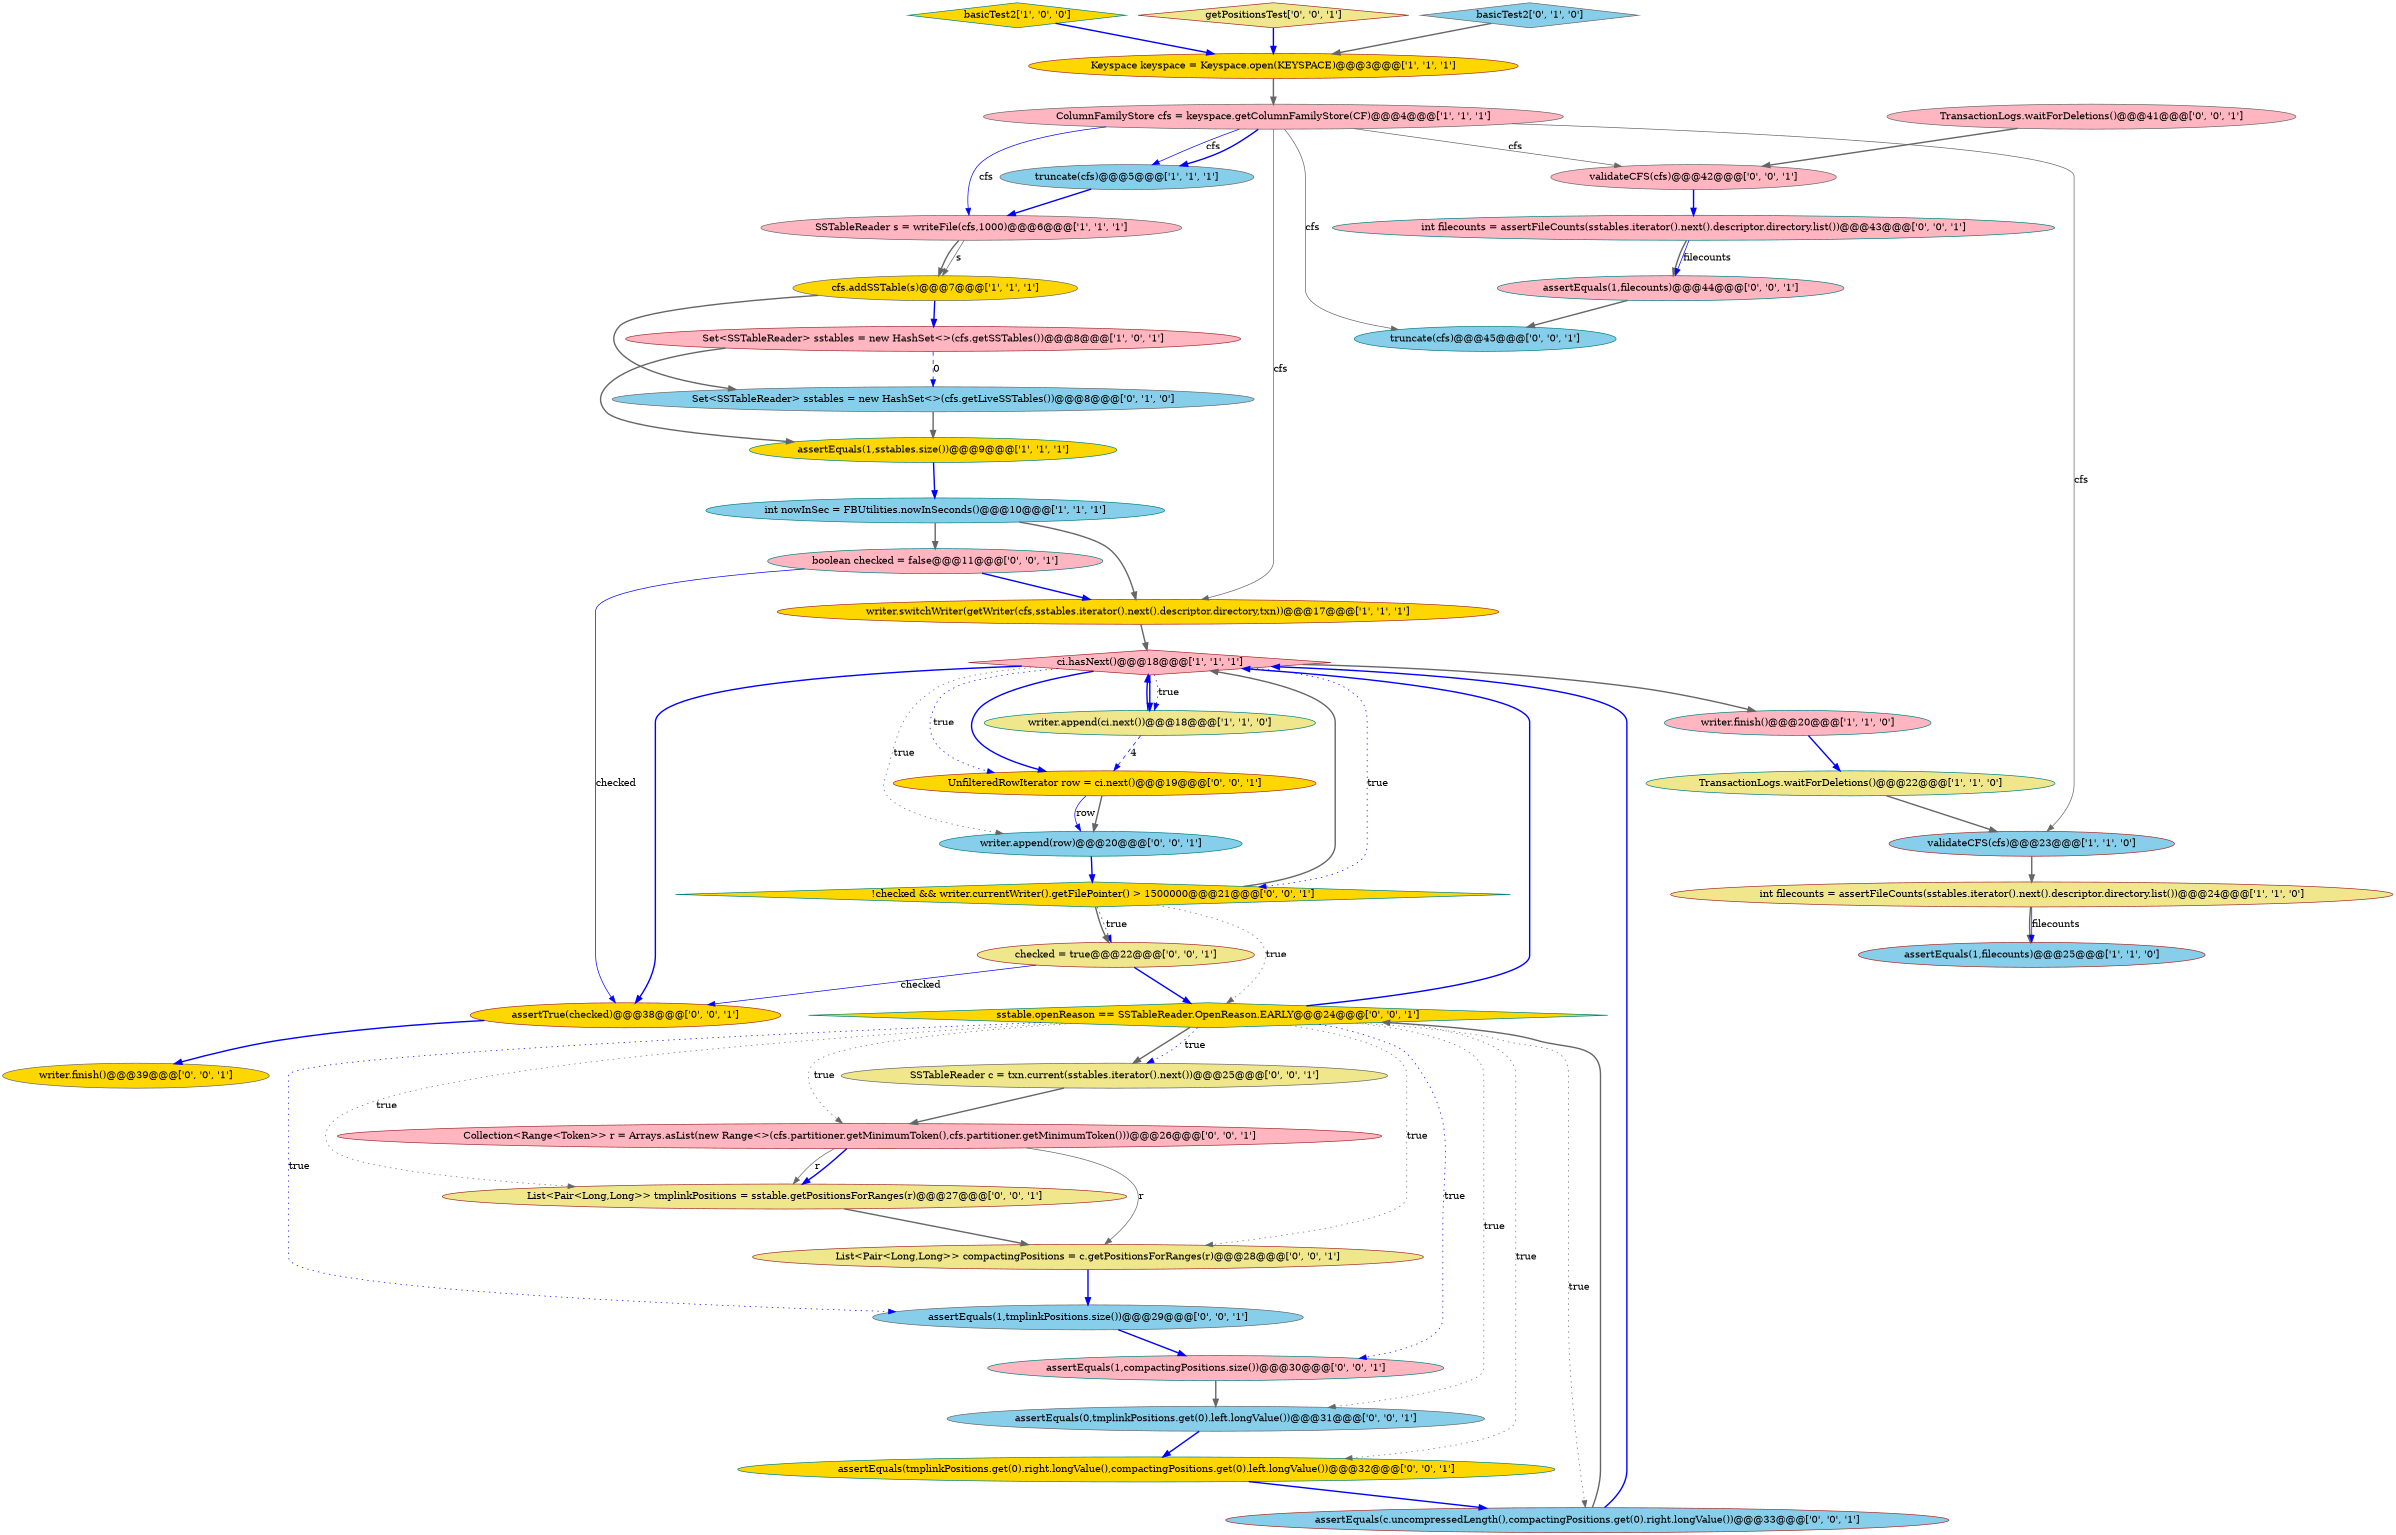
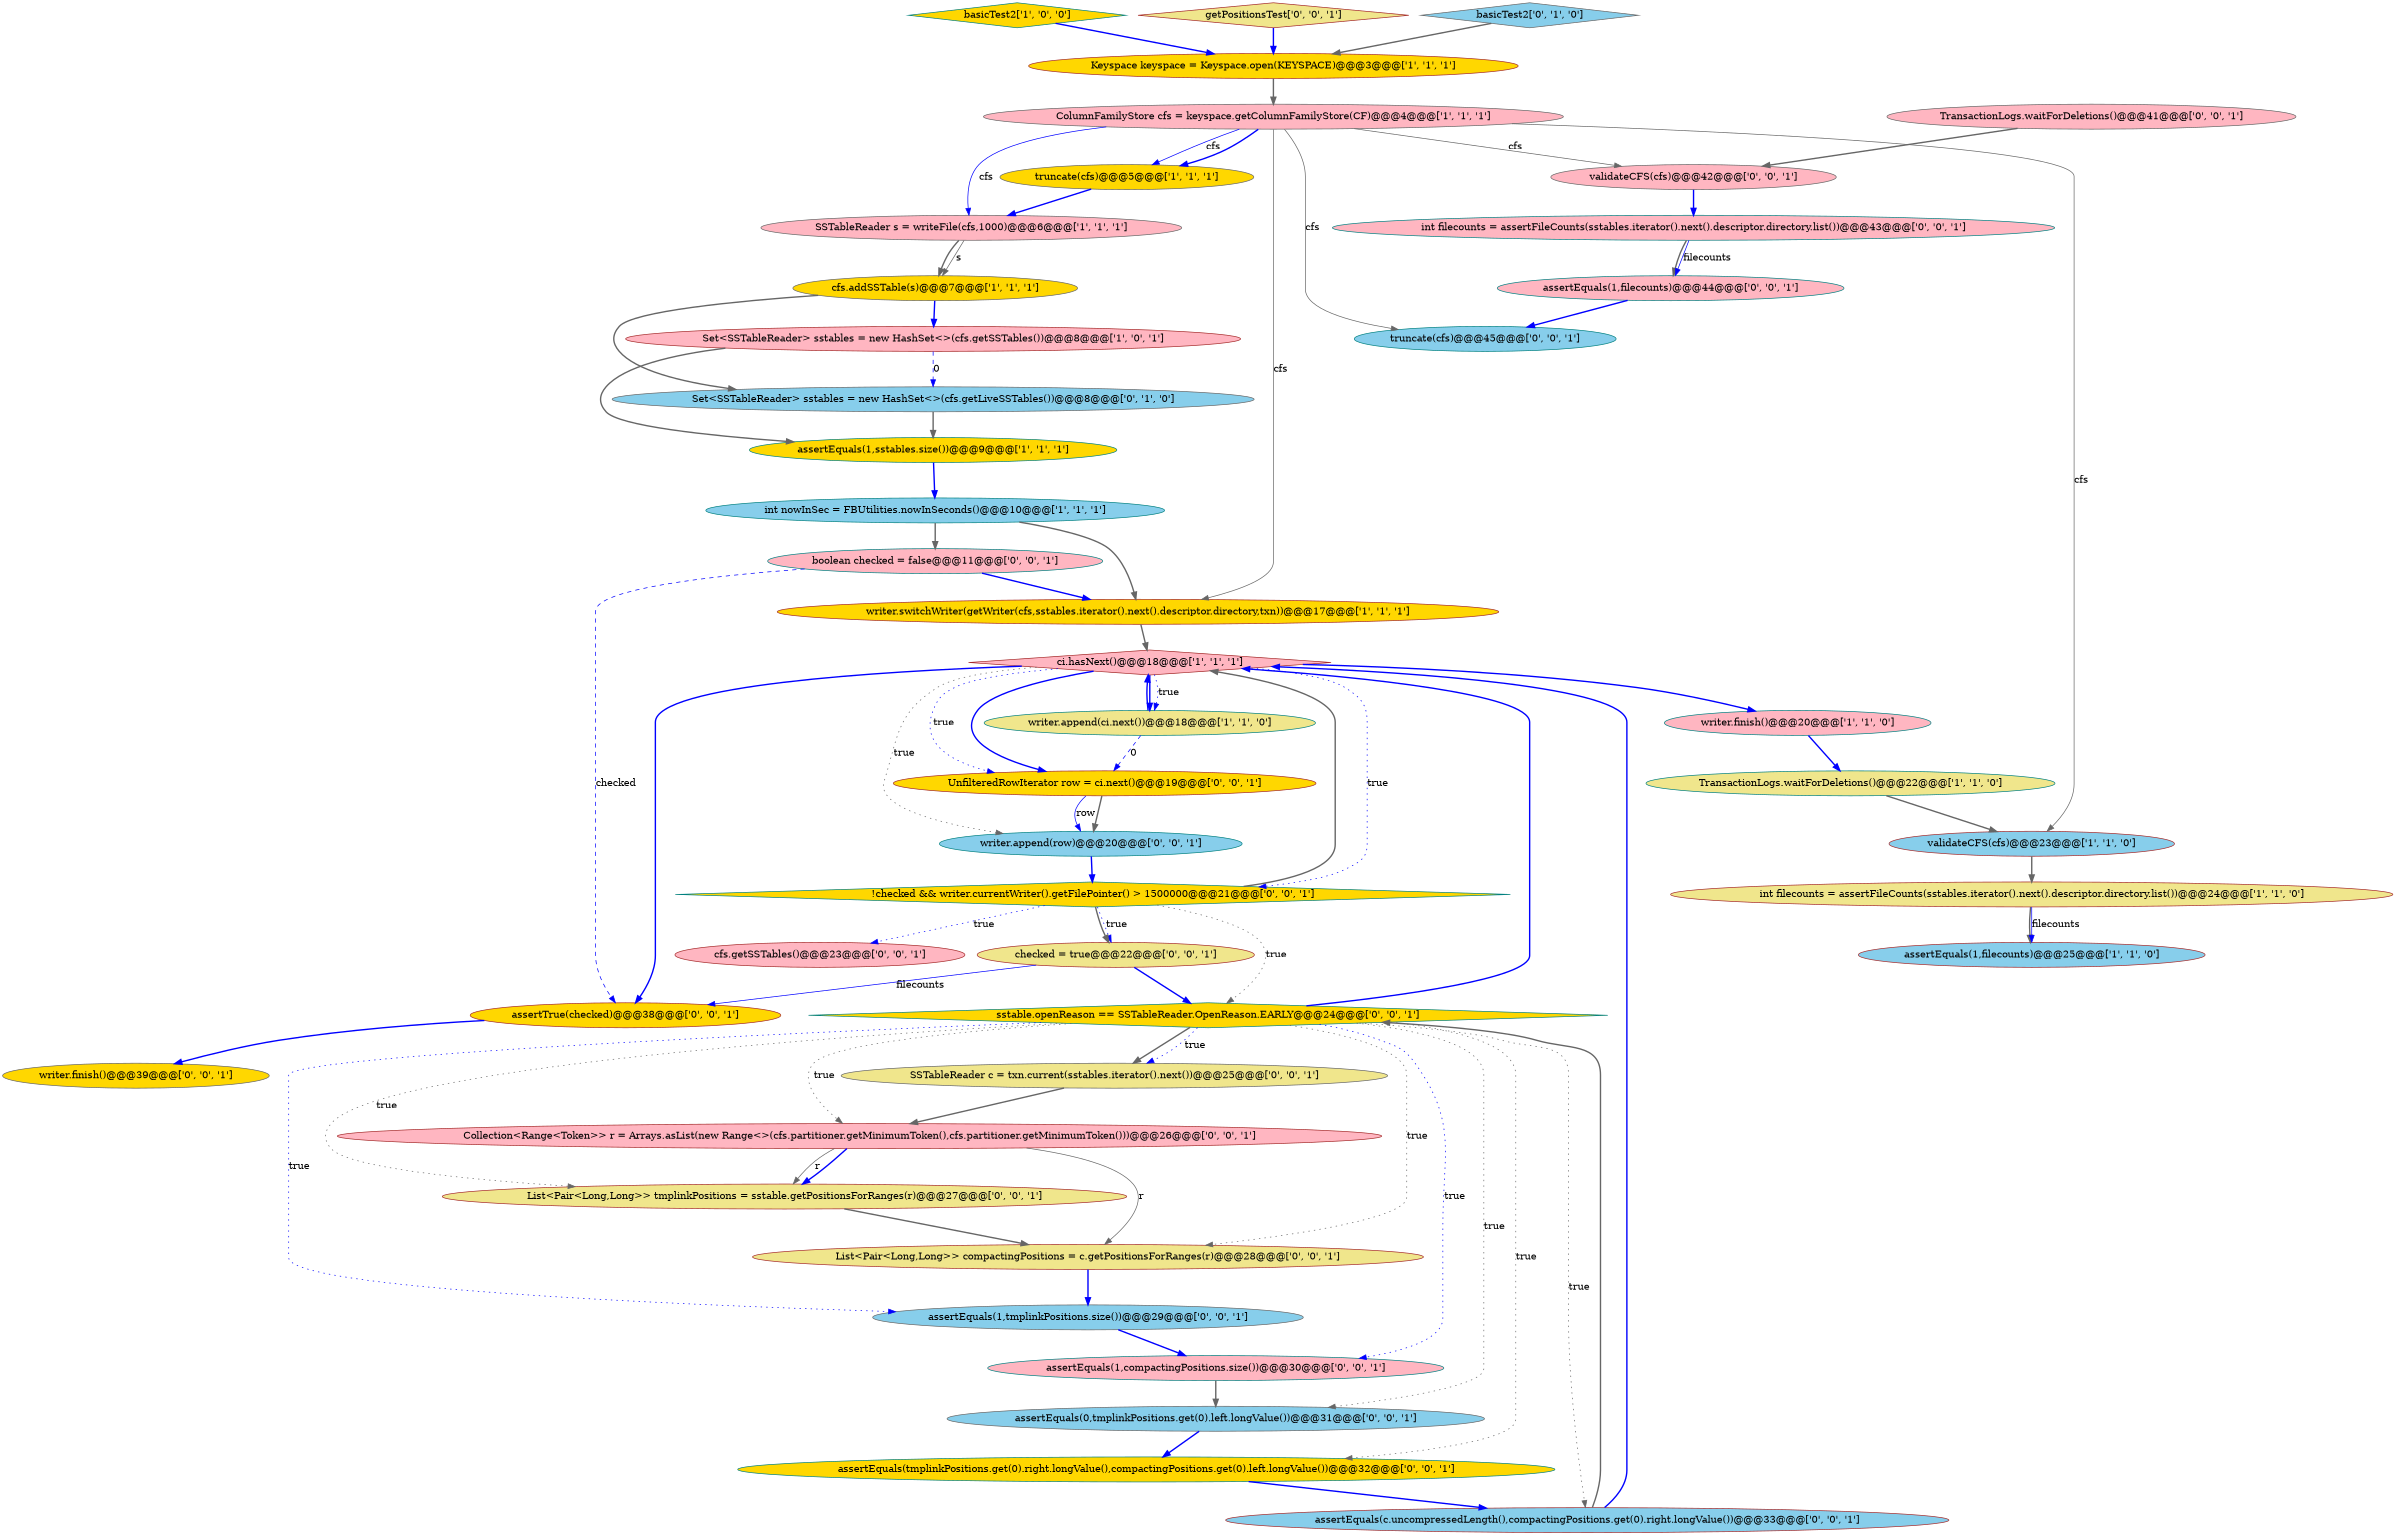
node "truncate(cfs)@@@5@@@['1', '1', '1']": fillcolor skyblue -> gold
edge "assertEquals(1,filecounts)@@@44@@@['0', '0', '1']" -> "truncate(cfs)@@@45@@@['0', '0', '1']": color gray40 -> blue
edge "ci.hasNext()@@@18@@@['1', '1', '1']" -> "writer.finish()@@@20@@@['1', '1', '0']": color gray40 -> blue
edge "boolean checked = false@@@11@@@['0', '0', '1']" -> "assertTrue(checked)@@@38@@@['0', '0', '1']": style solid -> dashed
edge "writer.append(ci.next())@@@18@@@['1', '1', '0']" -> "UnfilteredRowIterator row = ci.next()@@@19@@@['0', '0', '1']": label "4" -> "0"
node "cfs.getSSTables()@@@23@@@['0', '0', '1']": added
edge "checked = true@@@22@@@['0', '0', '1']" -> "assertTrue(checked)@@@38@@@['0', '0', '1']": label "checked" -> "filecounts"
